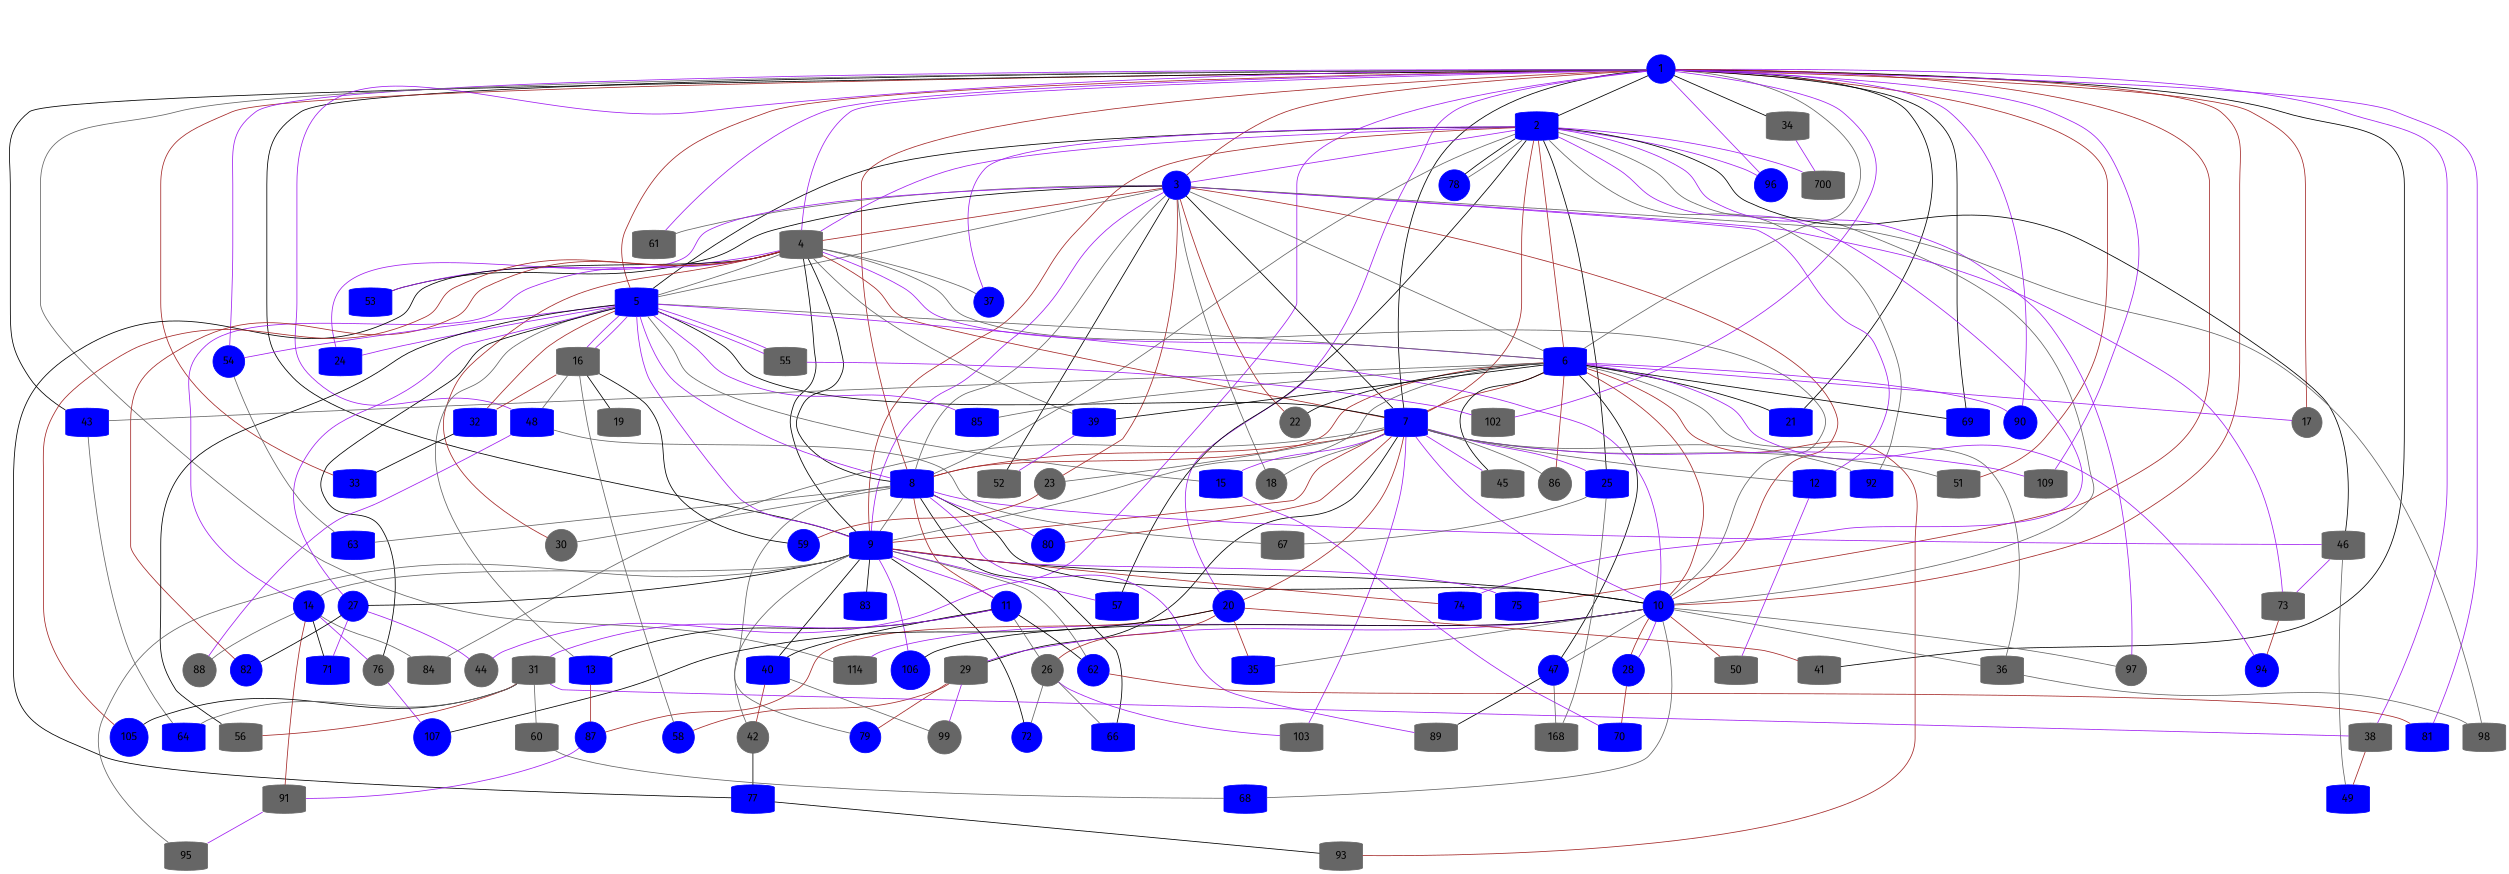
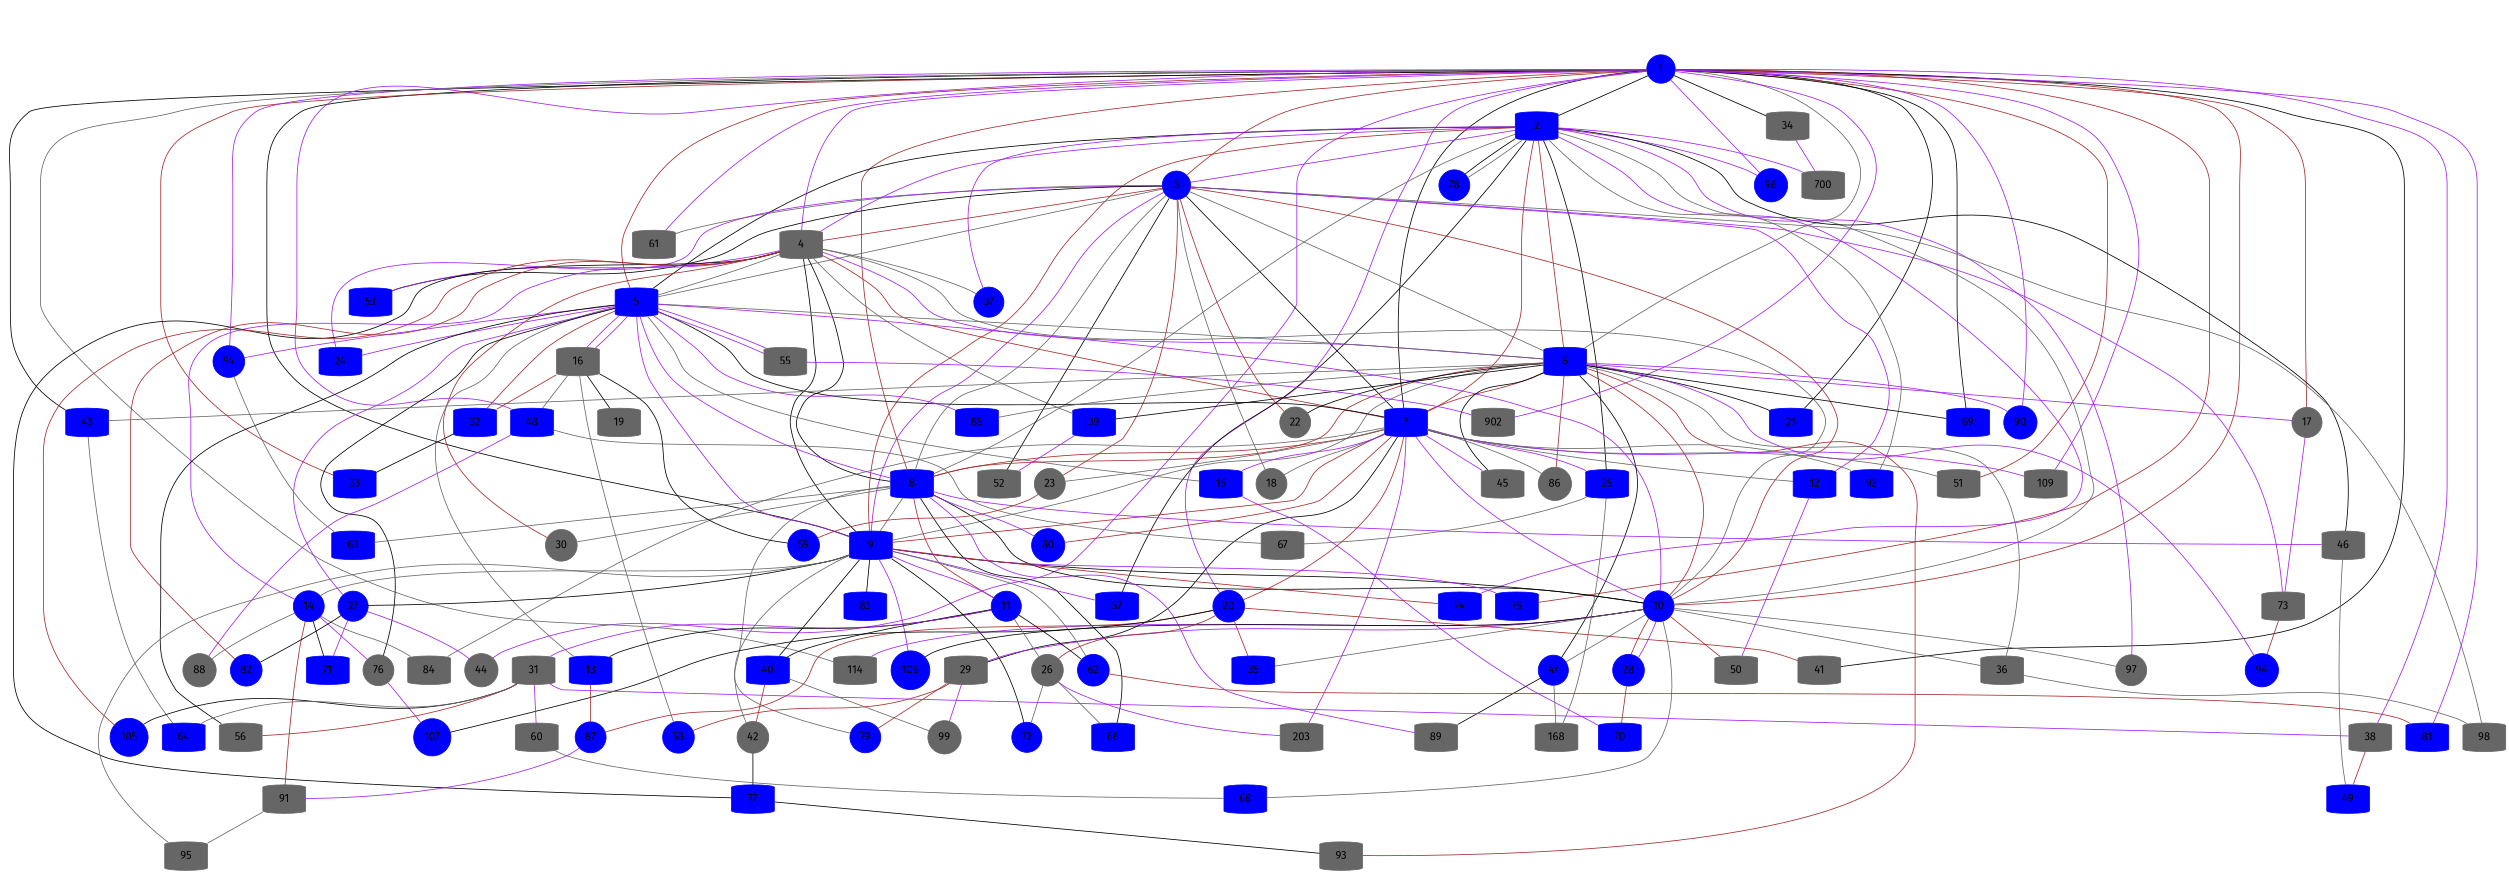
node "102": label "102" -> "902"
edge "46" -- "73": now "17" -- "73"
edge "31" -- "60": color gray40 -> purple
node "103": label "103" -> "203"
edge "91" -- "95": color purple -> gray40
